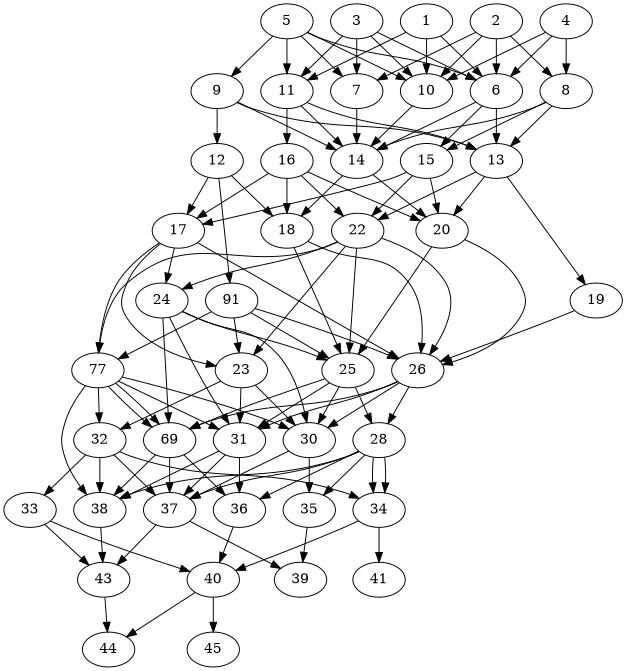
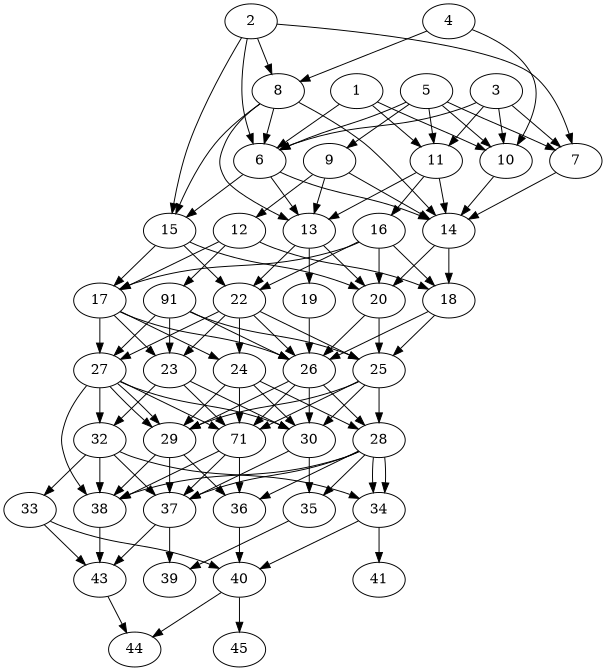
edge "2" -> "10": now "2" -> "15"
edge "4" -> "6": now "8" -> "6"
edge "24" -> "25": now "24" -> "28"
node "77": label "77" -> "27"
node "69": label "69" -> "29"
node "31": label "31" -> "71"
